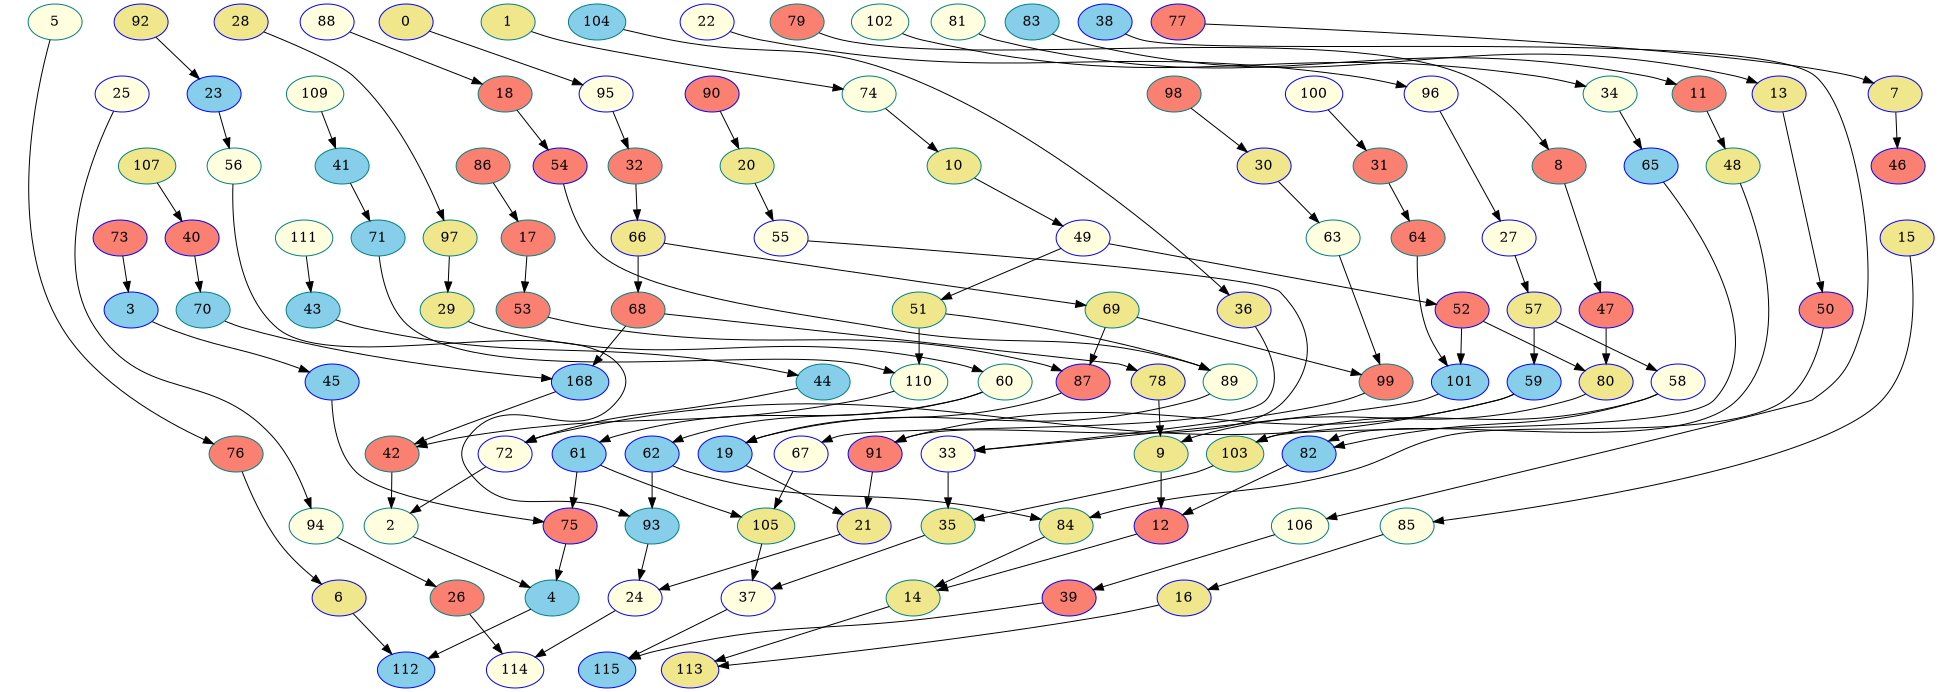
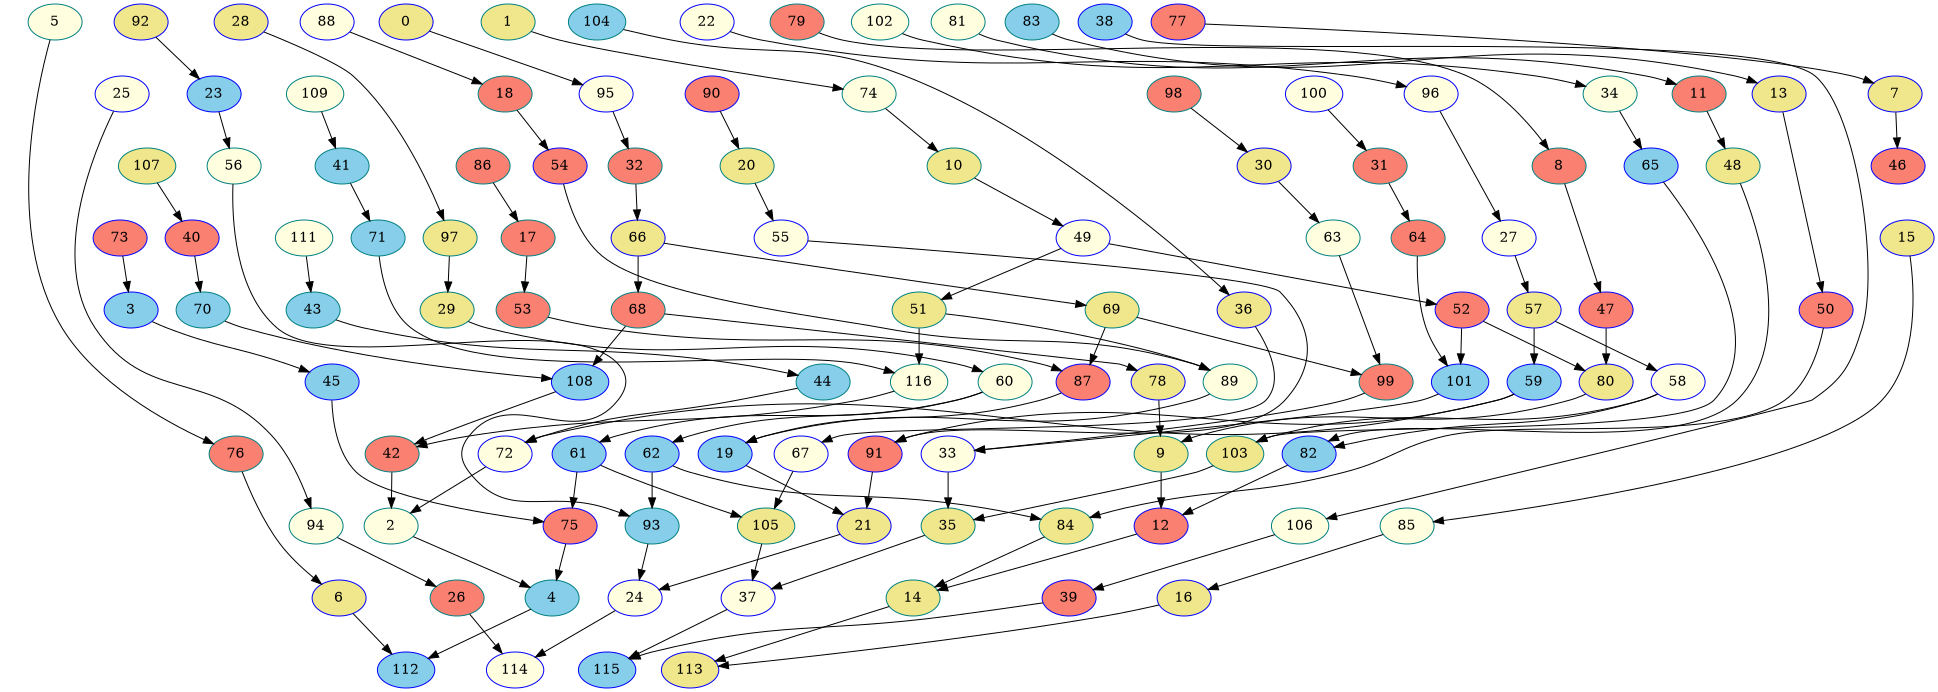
node "168": label "168" -> "108"
node "110": label "110" -> "116"
